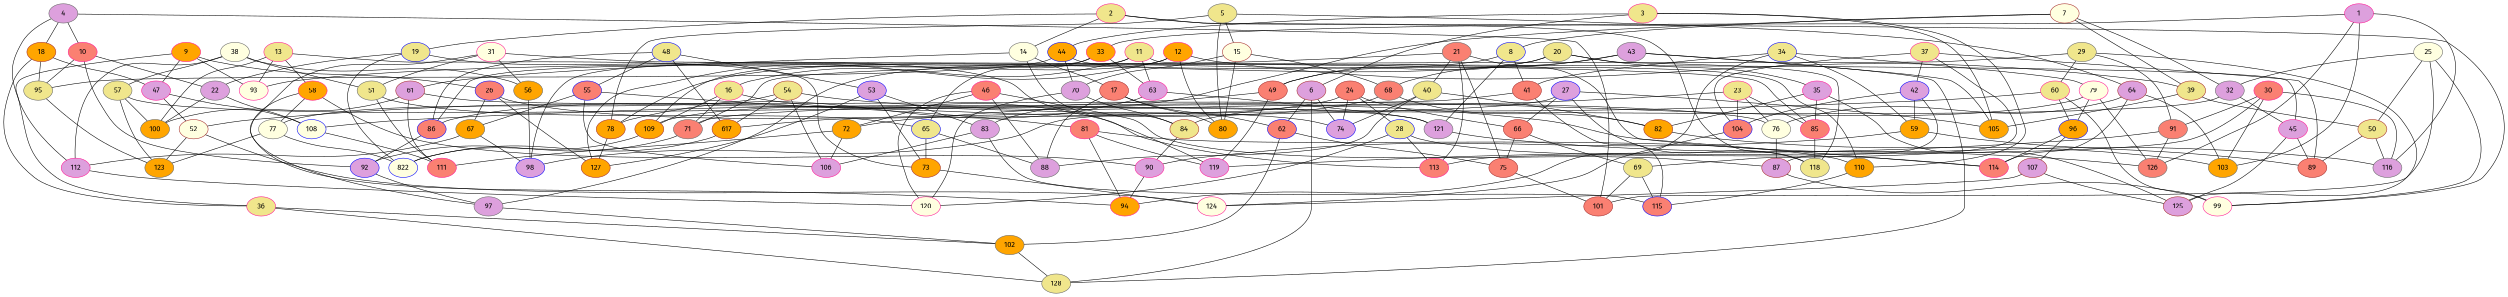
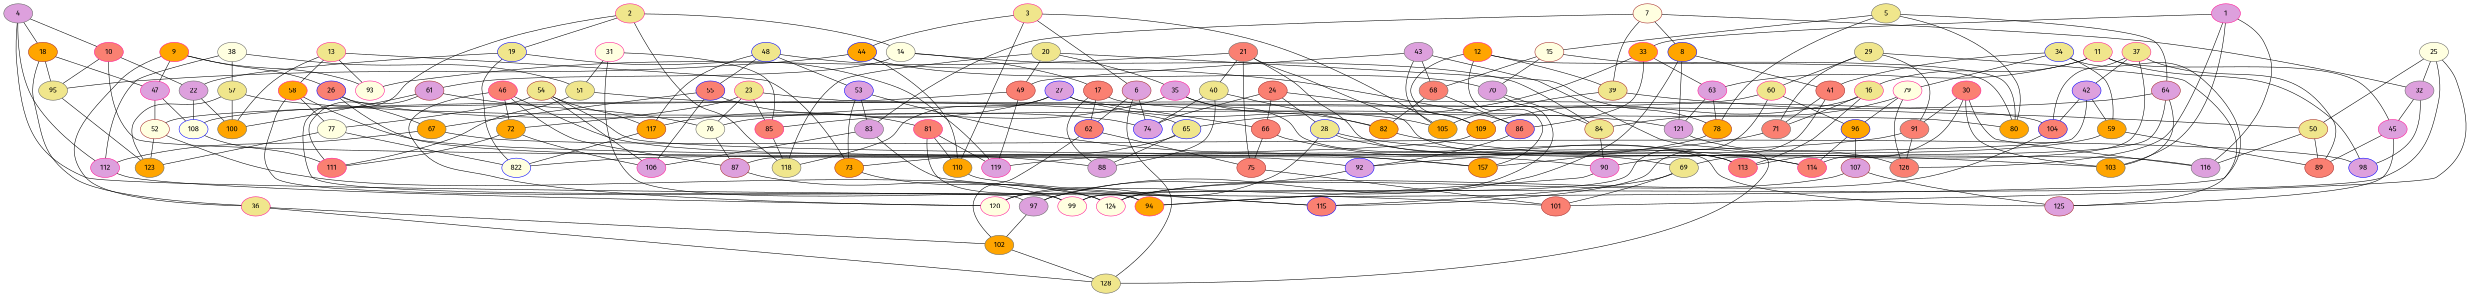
node "8": fillcolor khaki -> orange
node "56": removed
node "617": label "617" -> "117"
node "127": label "127" -> "157"
